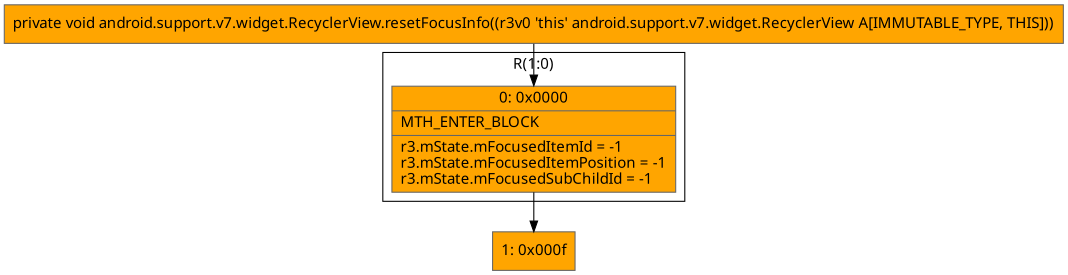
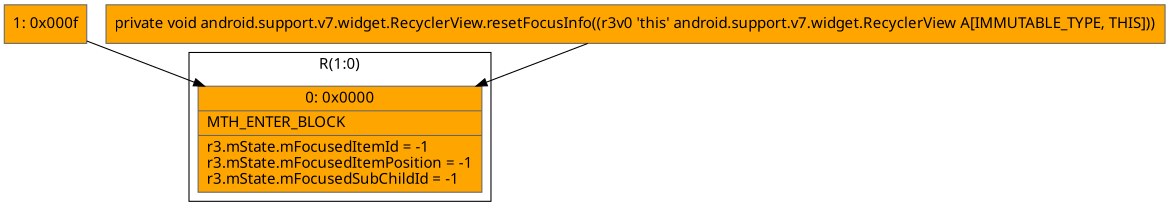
edge "0: 0x0000" -> "1: 0x000f": reversed
